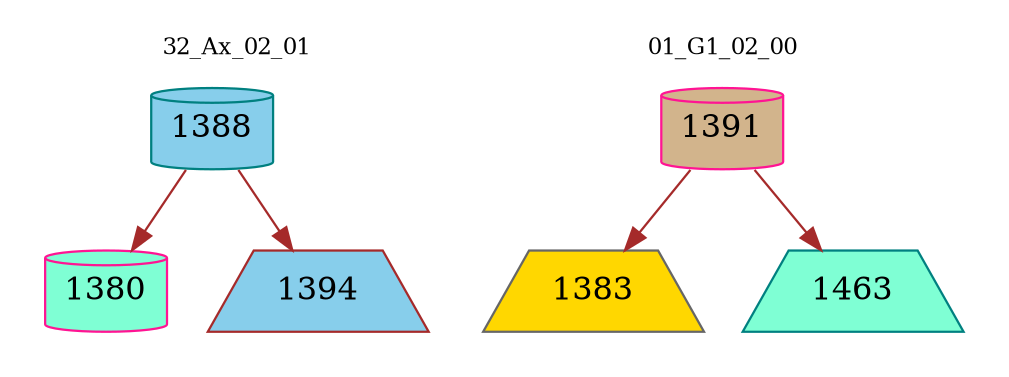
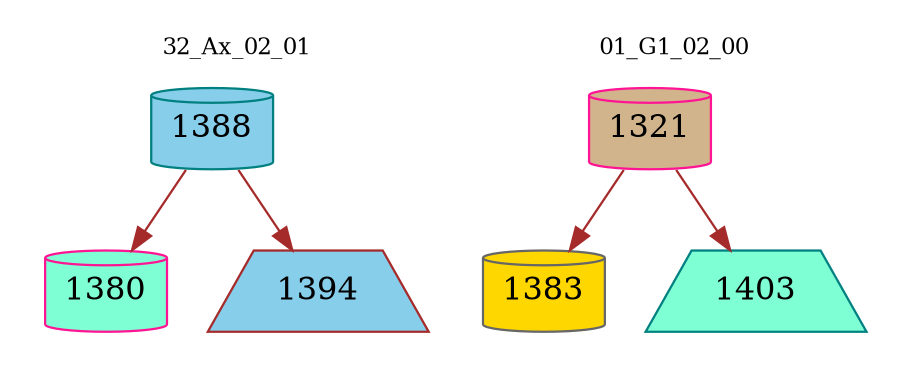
node "1391": label "1391" -> "1321"
node "1383": shape trapezium -> cylinder
node "1463": label "1463" -> "1403"
